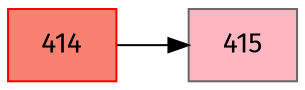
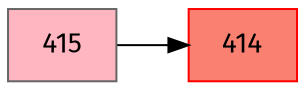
edge "414" -> "415": reversed
